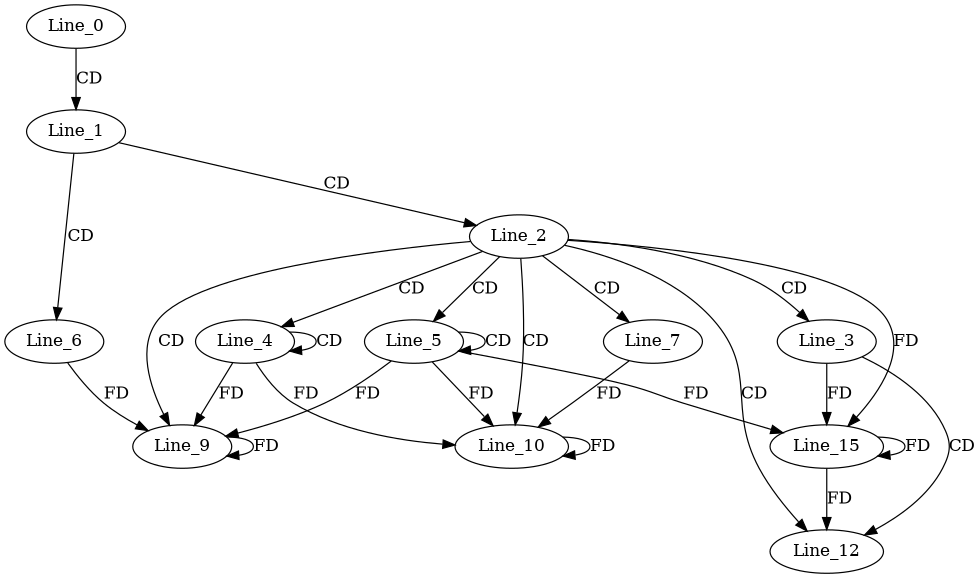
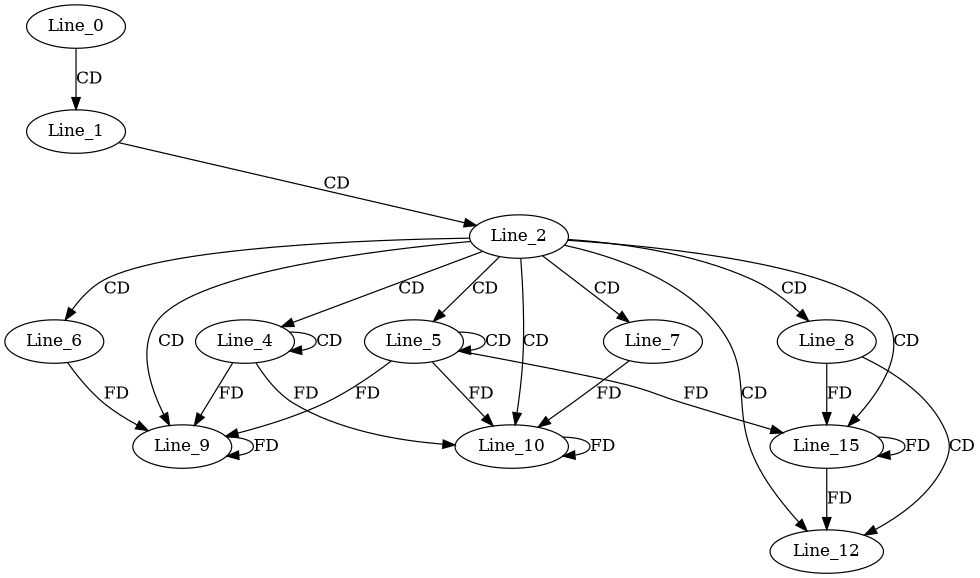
edge "Line_1" -> "Line_6": now "Line_2" -> "Line_6"
node "Line_3": label "Line_3" -> "Line_8"
edge "Line_2" -> "Line_15": label "FD" -> "CD"
